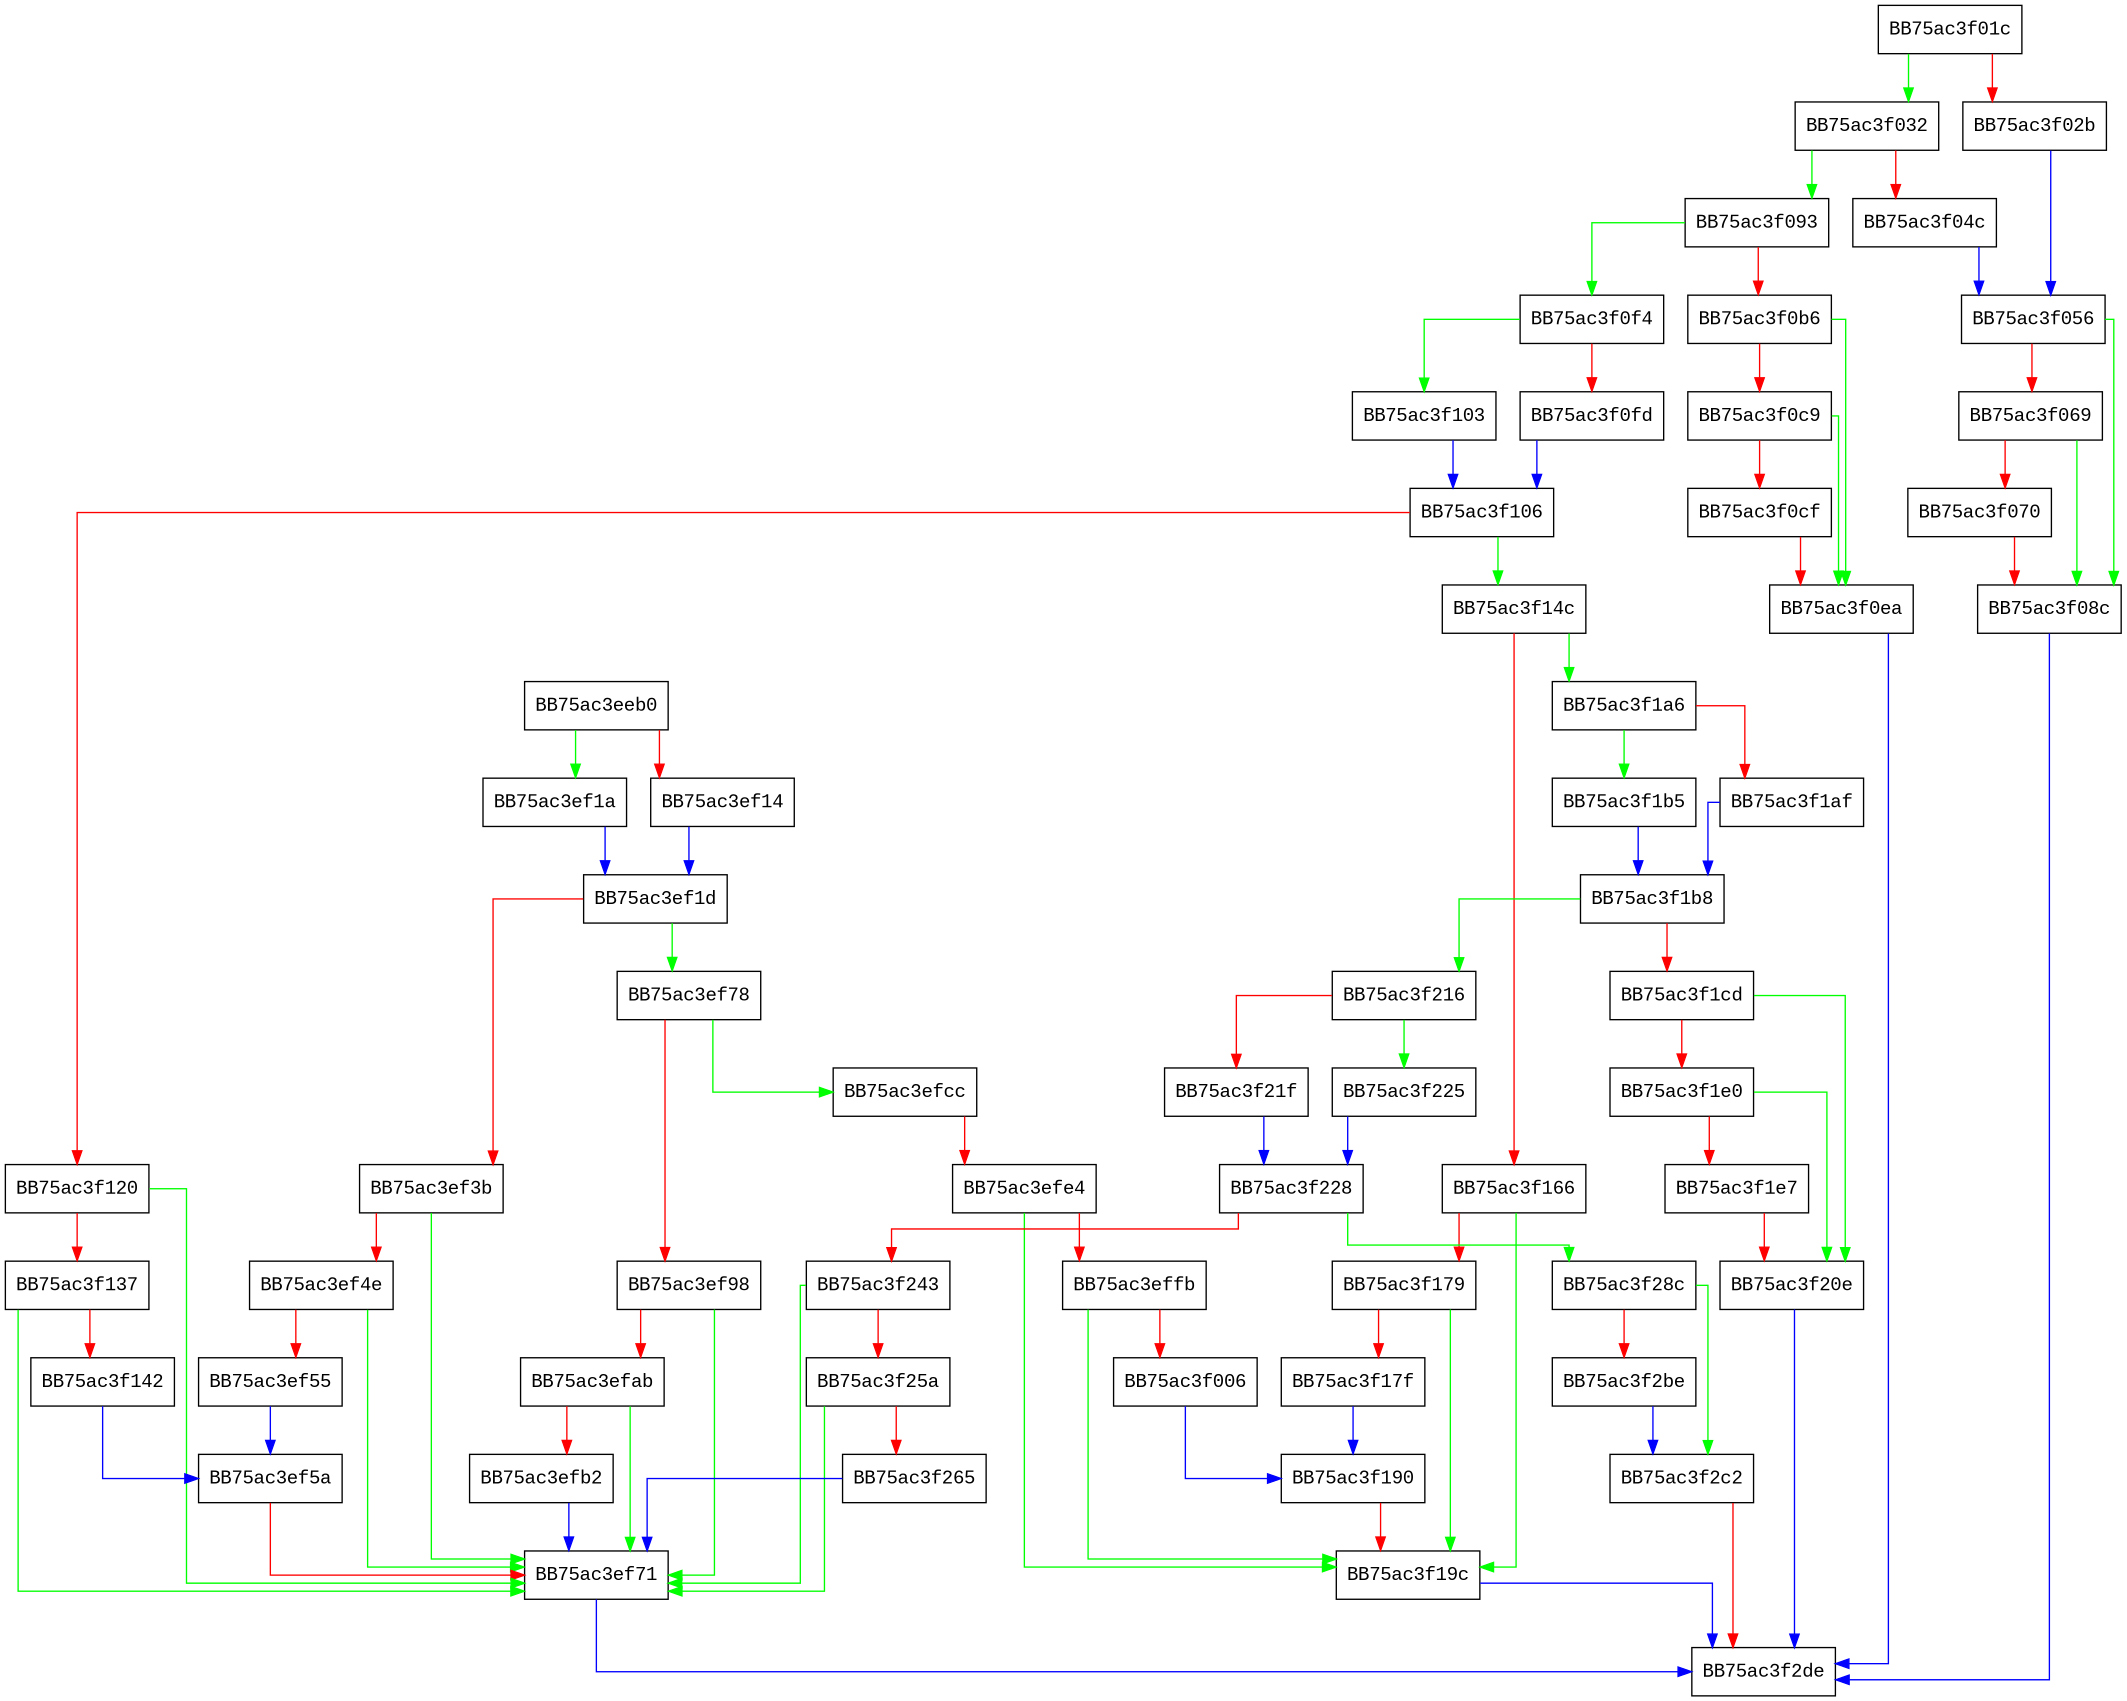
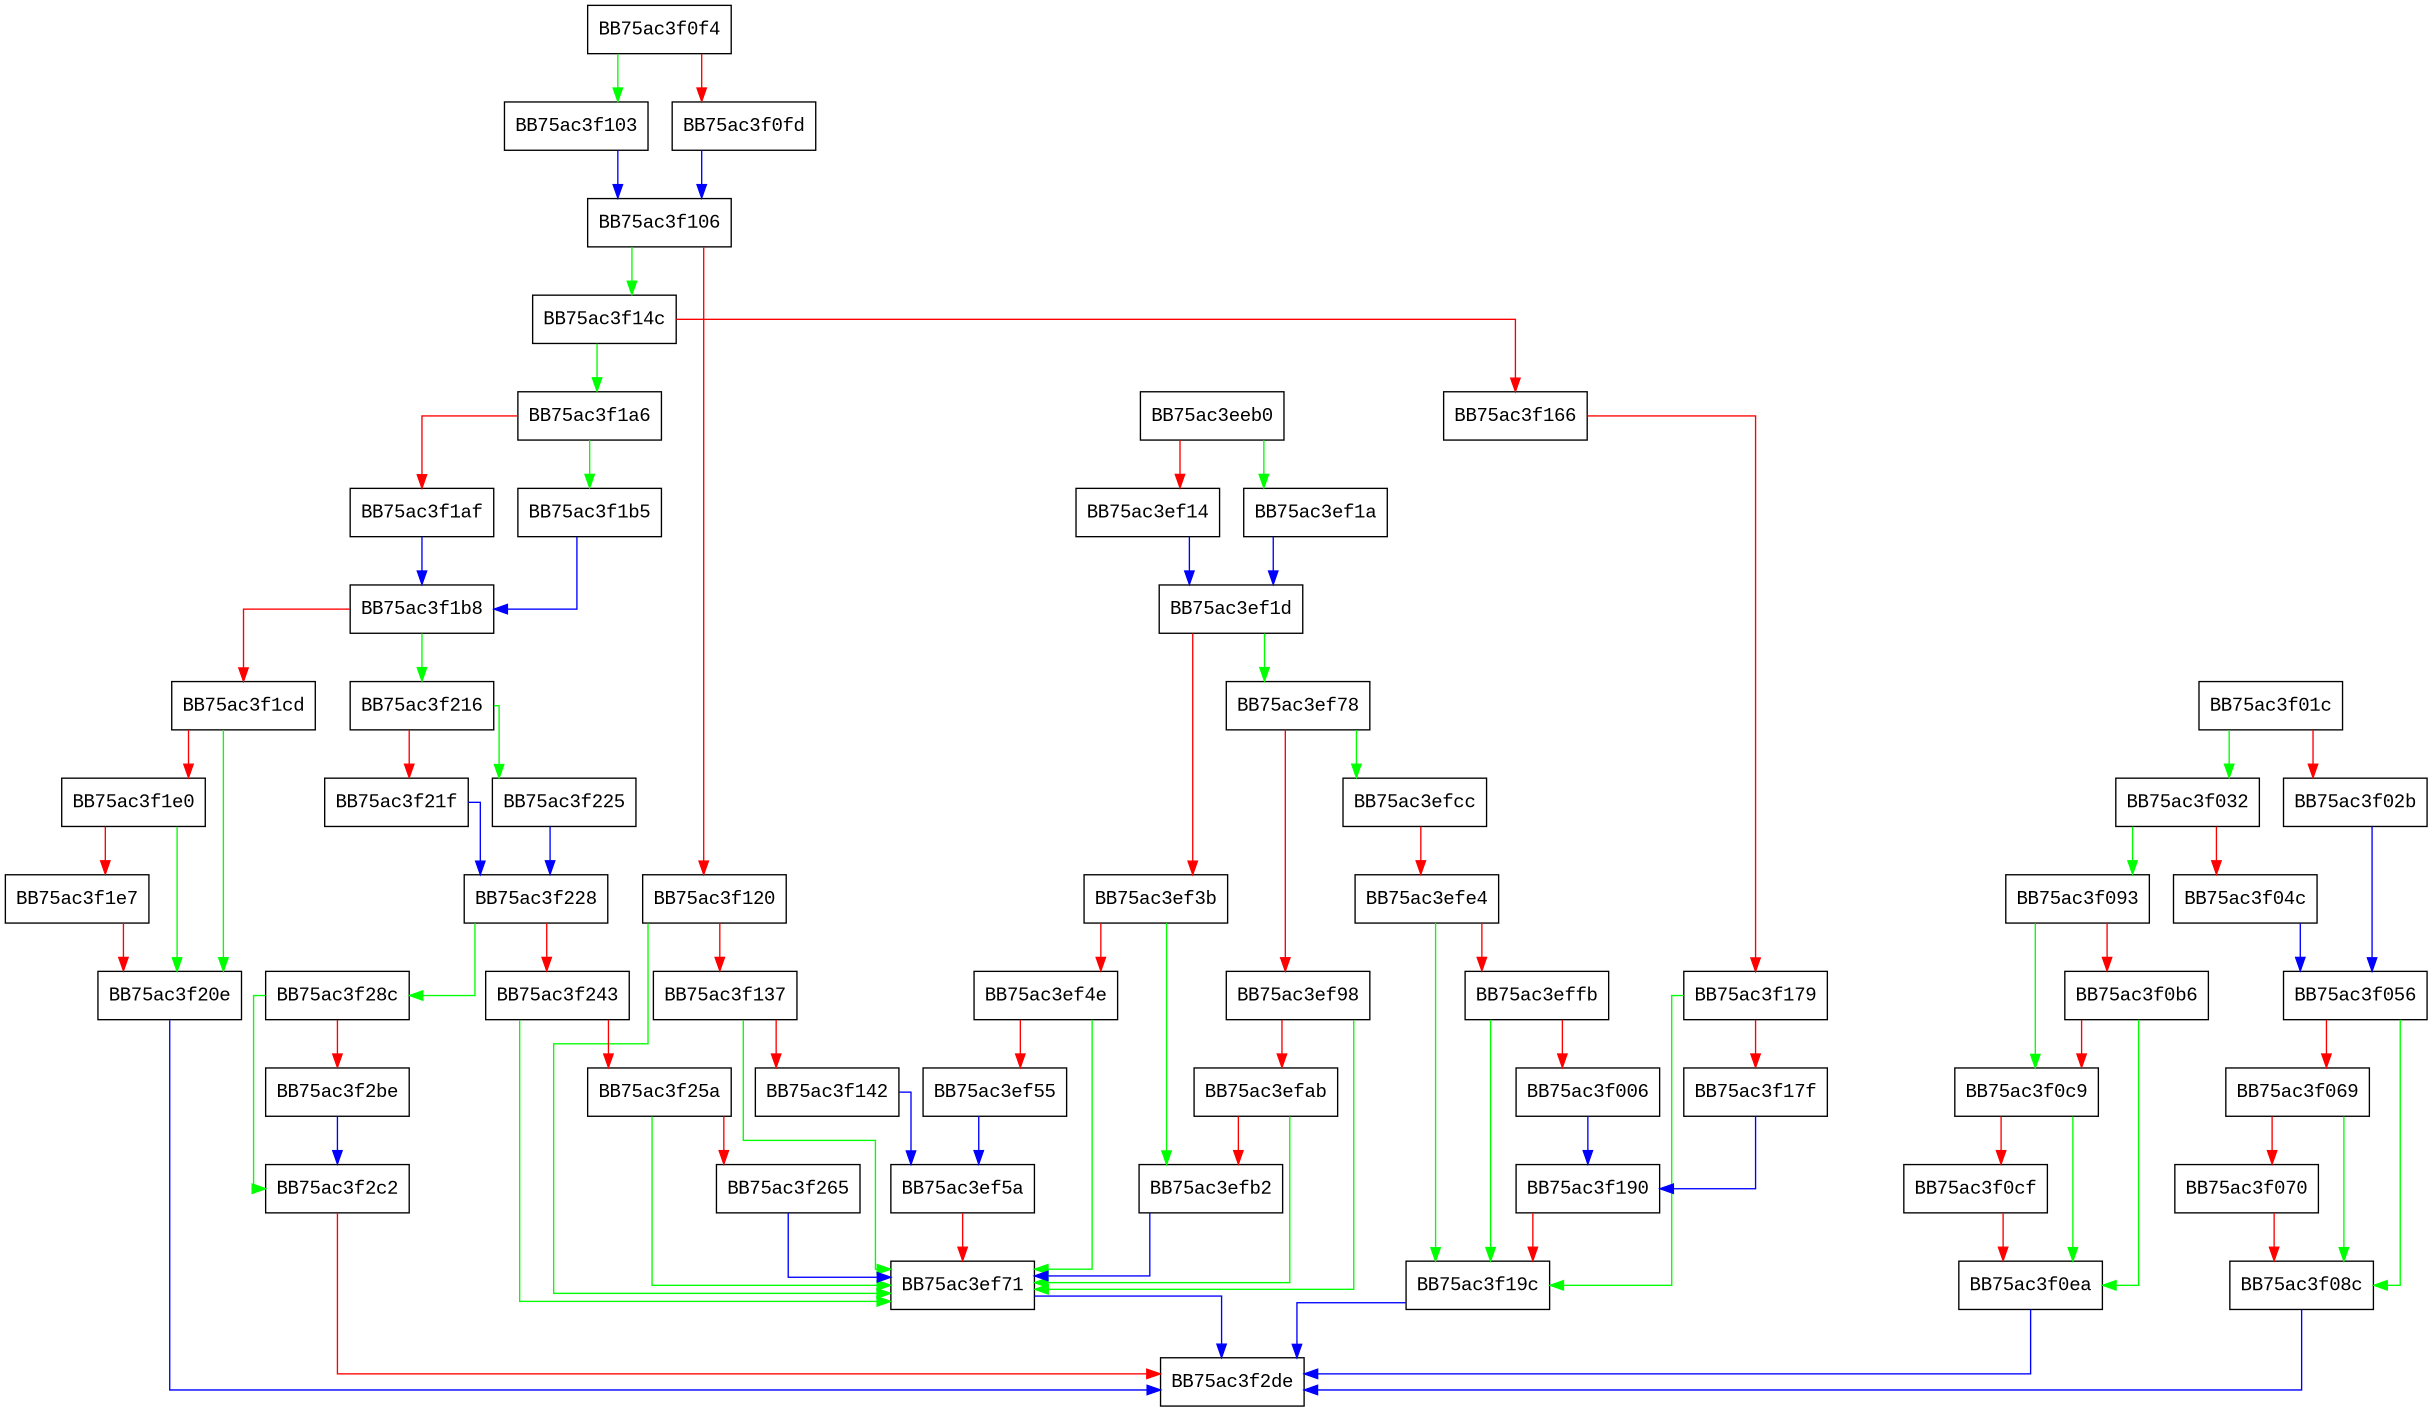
edge "BB75ac3f093" -> "BB75ac3f0f4": now "BB75ac3f093" -> "BB75ac3f0c9"
edge "BB75ac3f166" -> "BB75ac3f19c": removed
edge "BB75ac3ef3b" -> "BB75ac3ef71": now "BB75ac3ef3b" -> "BB75ac3efb2"
